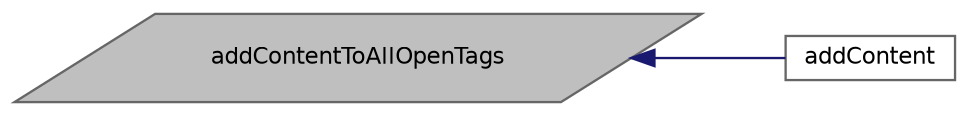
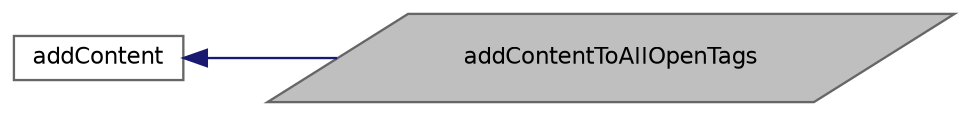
edge "addContent" -> "addContentToAllOpenTags": reversed
